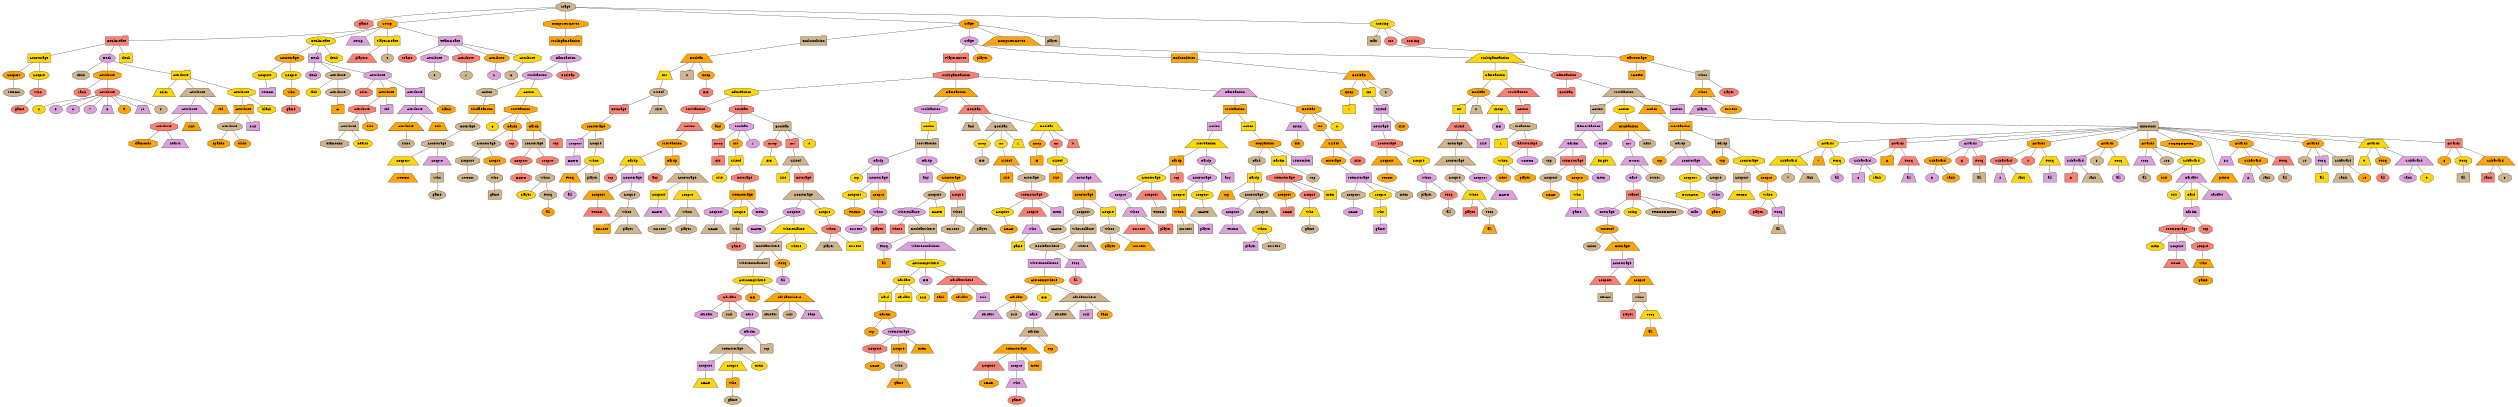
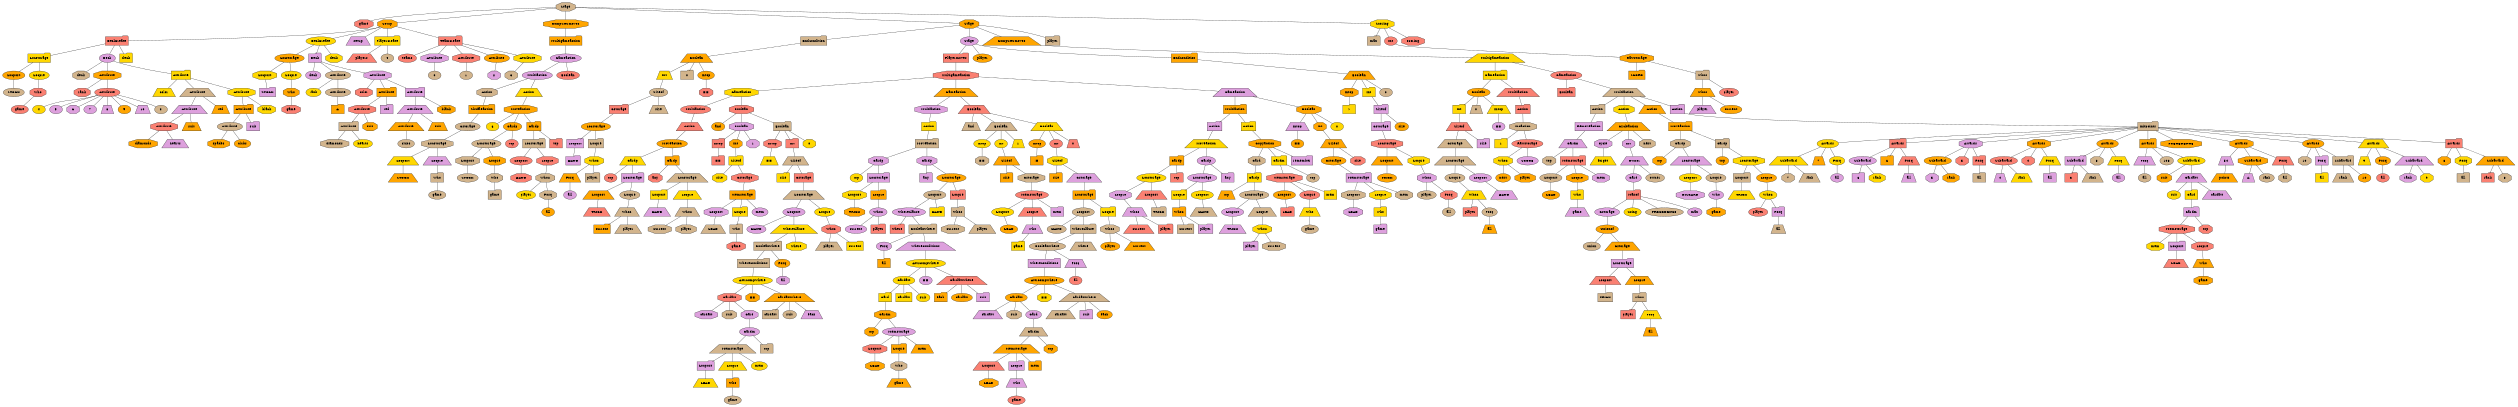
node "Teamcreate": fillcolor plum -> salmon
edge "Removeaction" -- "cycle": now "Cycleaction" -- "cycle"
edge "Initpoints" -- "points": now "54" -- "points"
node "DISCARD": fillcolor gold -> plum
